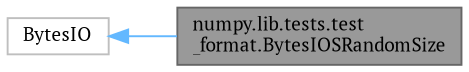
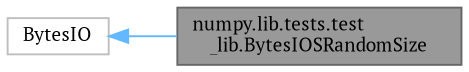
node "numpy.lib.tests.test _format.BytesIOSRandomSize": label "numpy.lib.tests.test _format.BytesIOSRandomSize" -> "numpy.lib.tests.test _lib.BytesIOSRandomSize"
